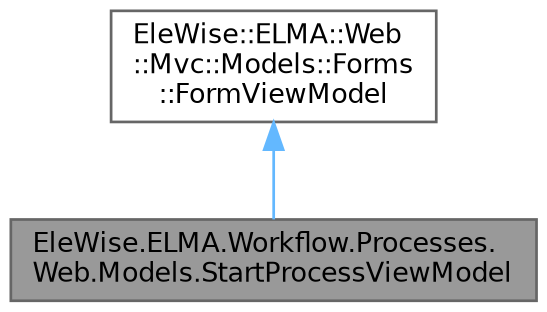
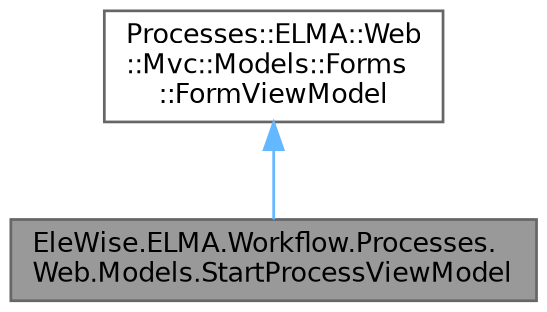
node "EleWise::ELMA::Web ::Mvc::Models::Forms ::FormViewModel": label "EleWise::ELMA::Web ::Mvc::Models::Forms ::FormViewModel" -> "Processes::ELMA::Web ::Mvc::Models::Forms ::FormViewModel"
